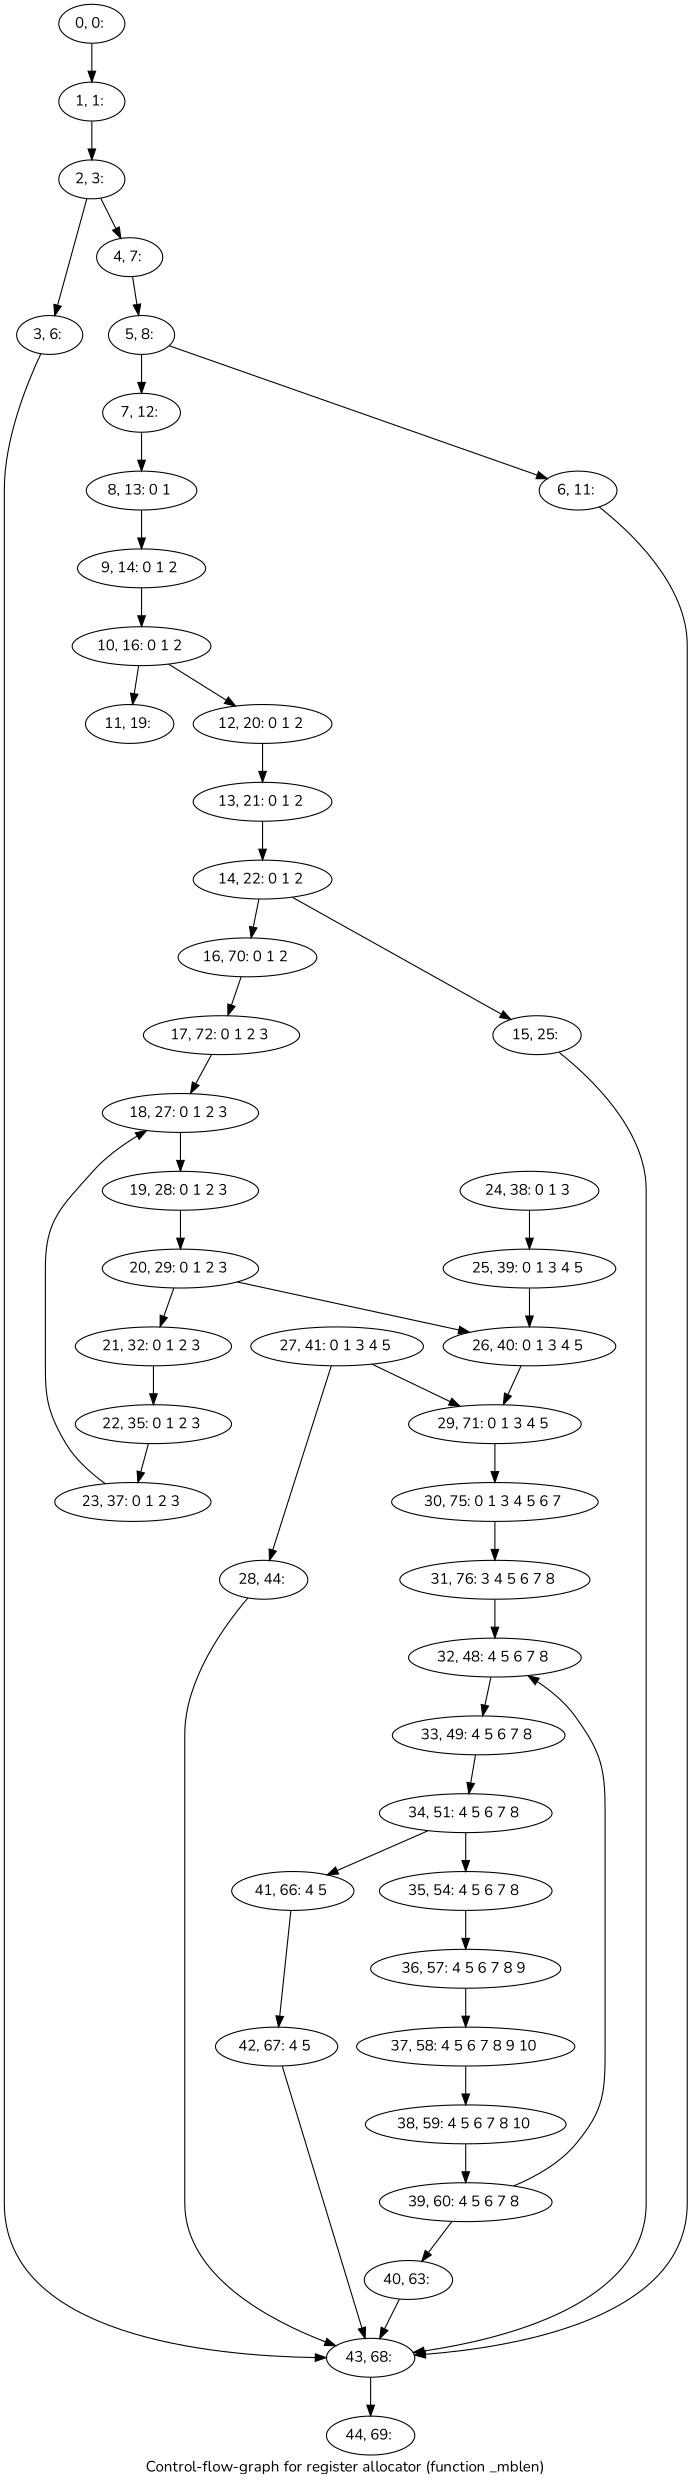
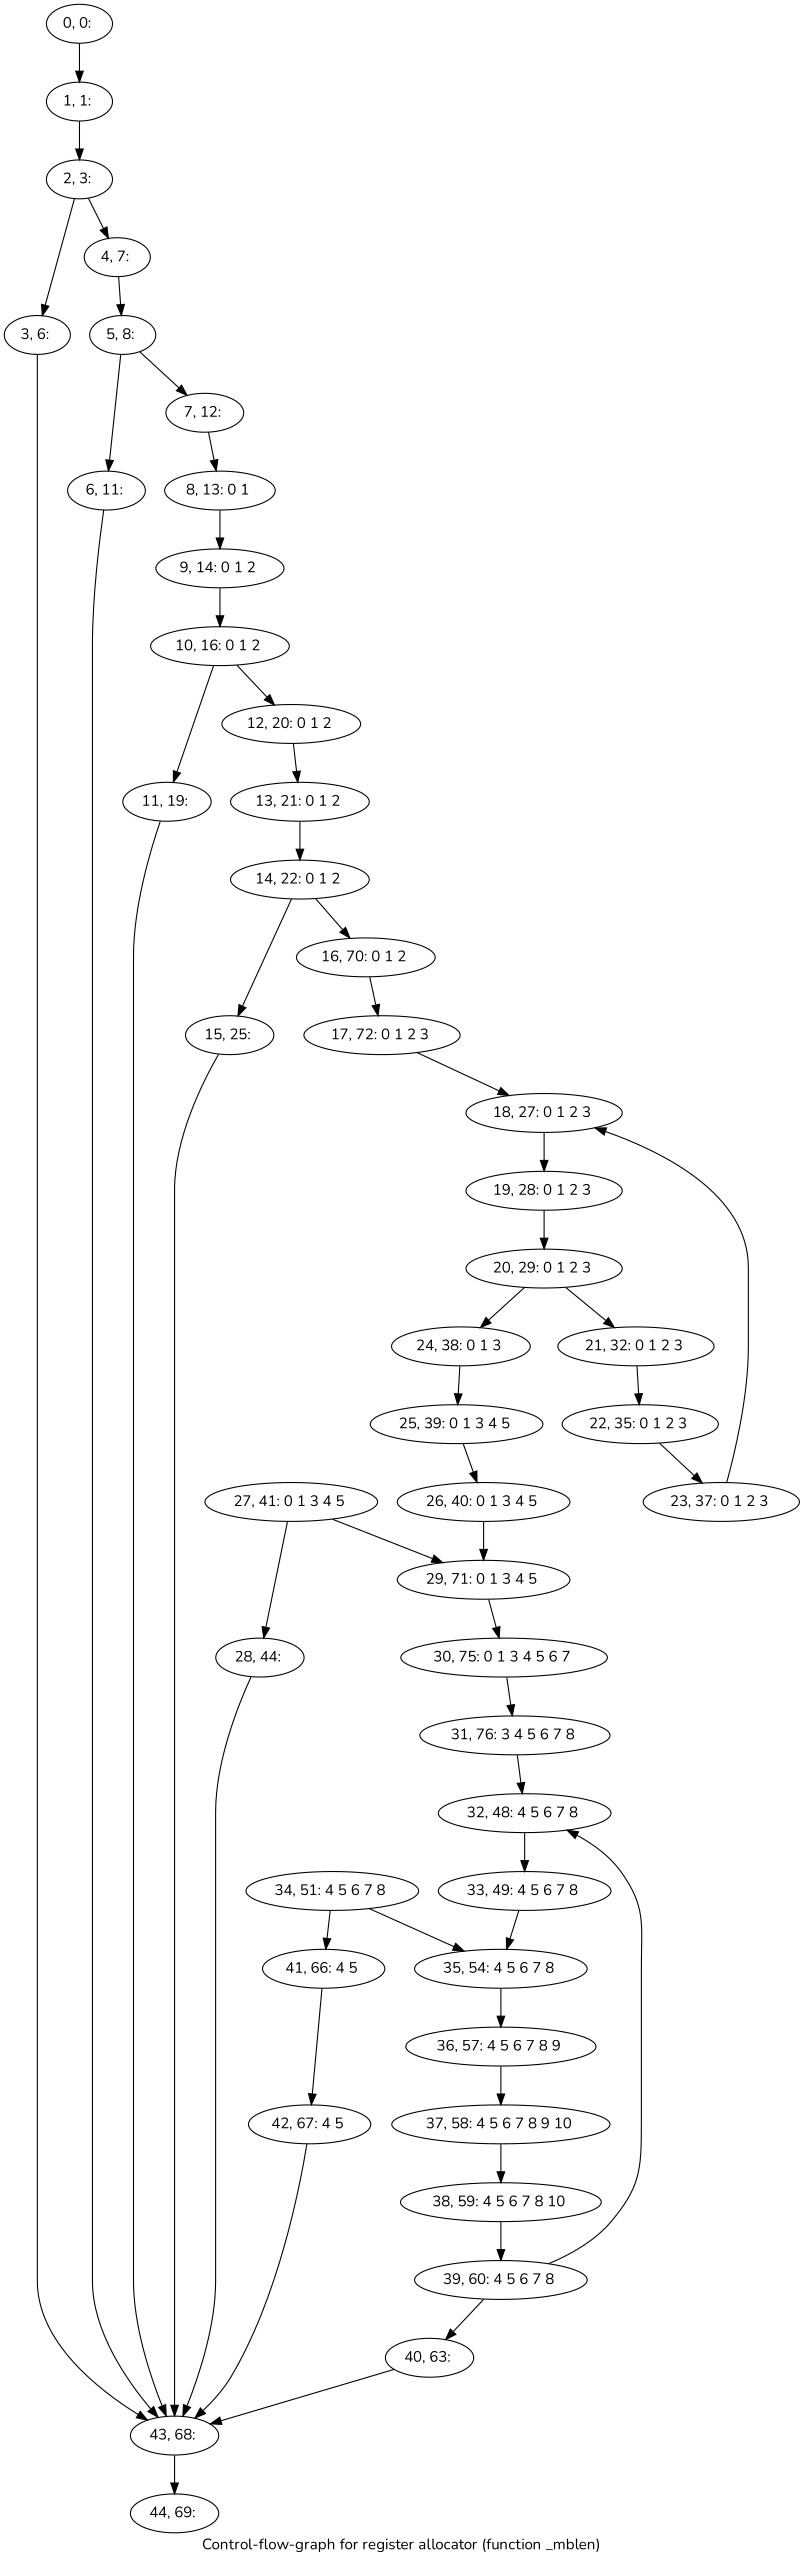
edge "20, 29: 0 1 2 3" -> "26, 40: 0 1 3 4 5": now "20, 29: 0 1 2 3" -> "24, 38: 0 1 3"
edge "11, 19:" -> "43, 68:": added
edge "33, 49: 4 5 6 7 8" -> "34, 51: 4 5 6 7 8": now "33, 49: 4 5 6 7 8" -> "35, 54: 4 5 6 7 8"
